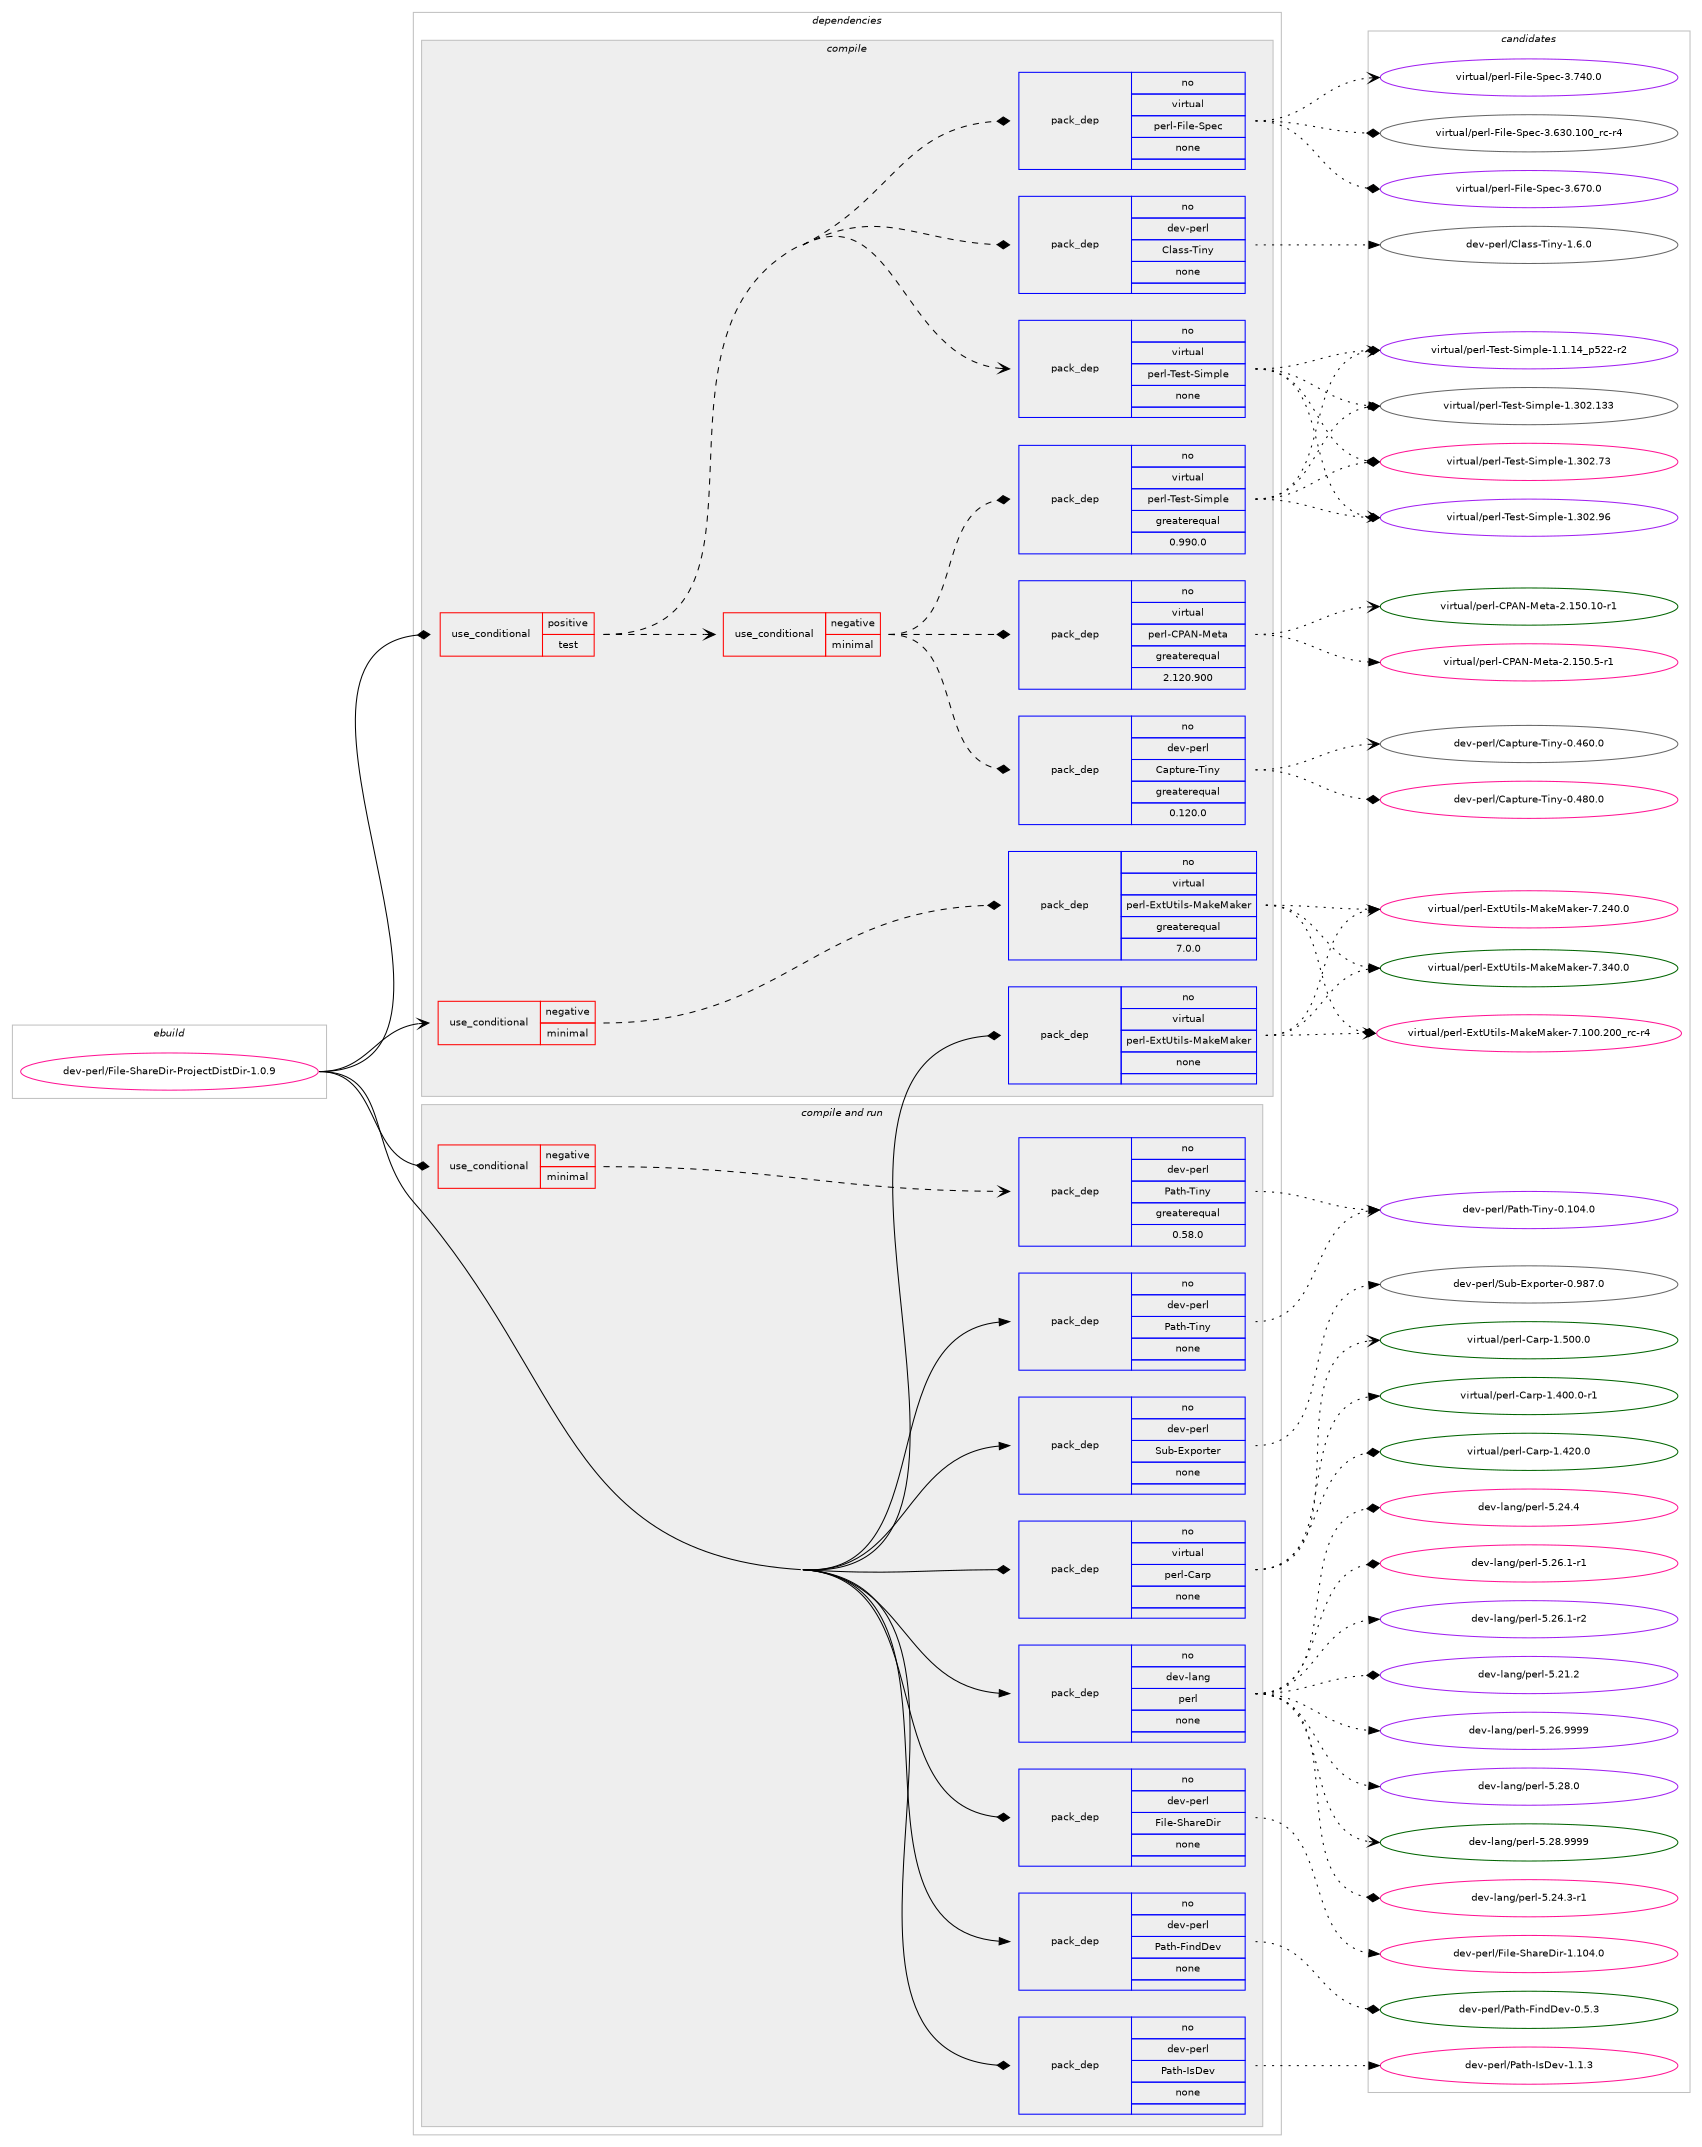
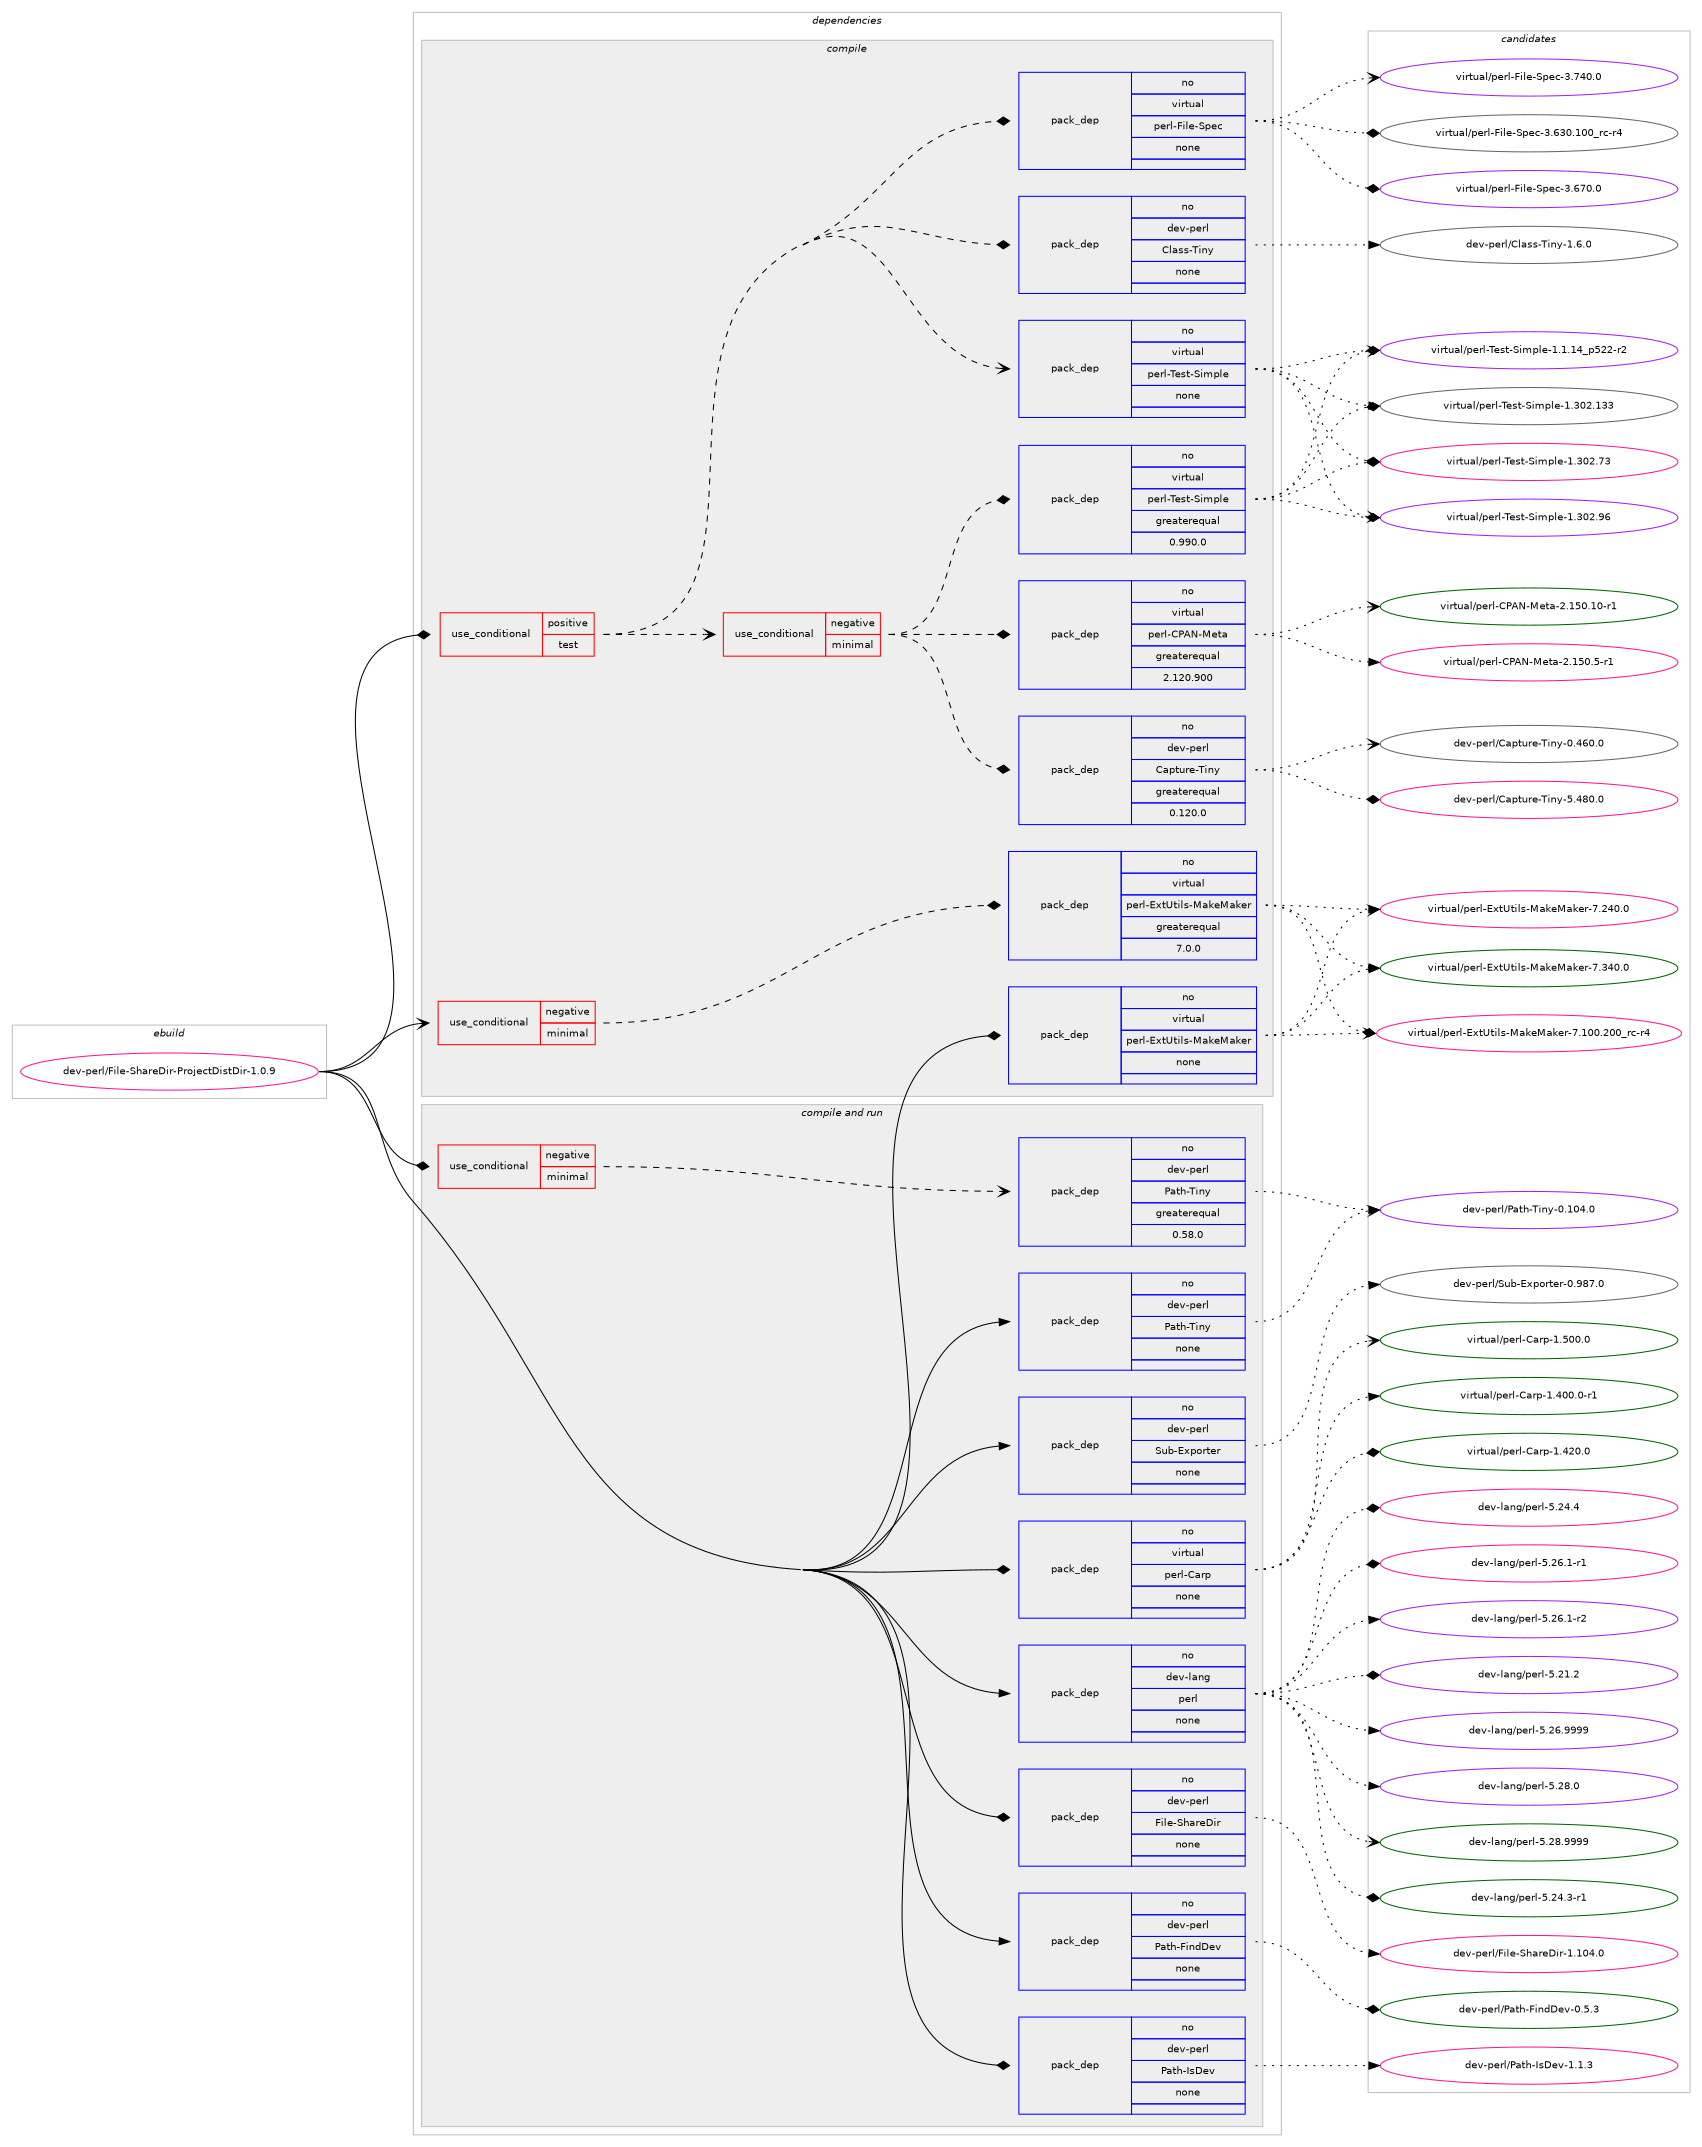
node "dev-perl/Capture-Tiny-0.480.0": label "dev-perl/Capture-Tiny-0.480.0" -> "dev-perl/Capture-Tiny-5.480.0"
node "dev-lang/perl-5.24.3-r1": color deeppink -> darkgreen
